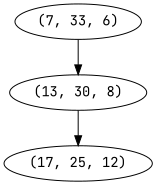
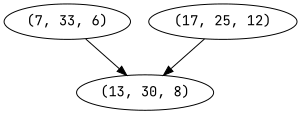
edge "(13, 30, 8)" -> "(17, 25, 12)": reversed
